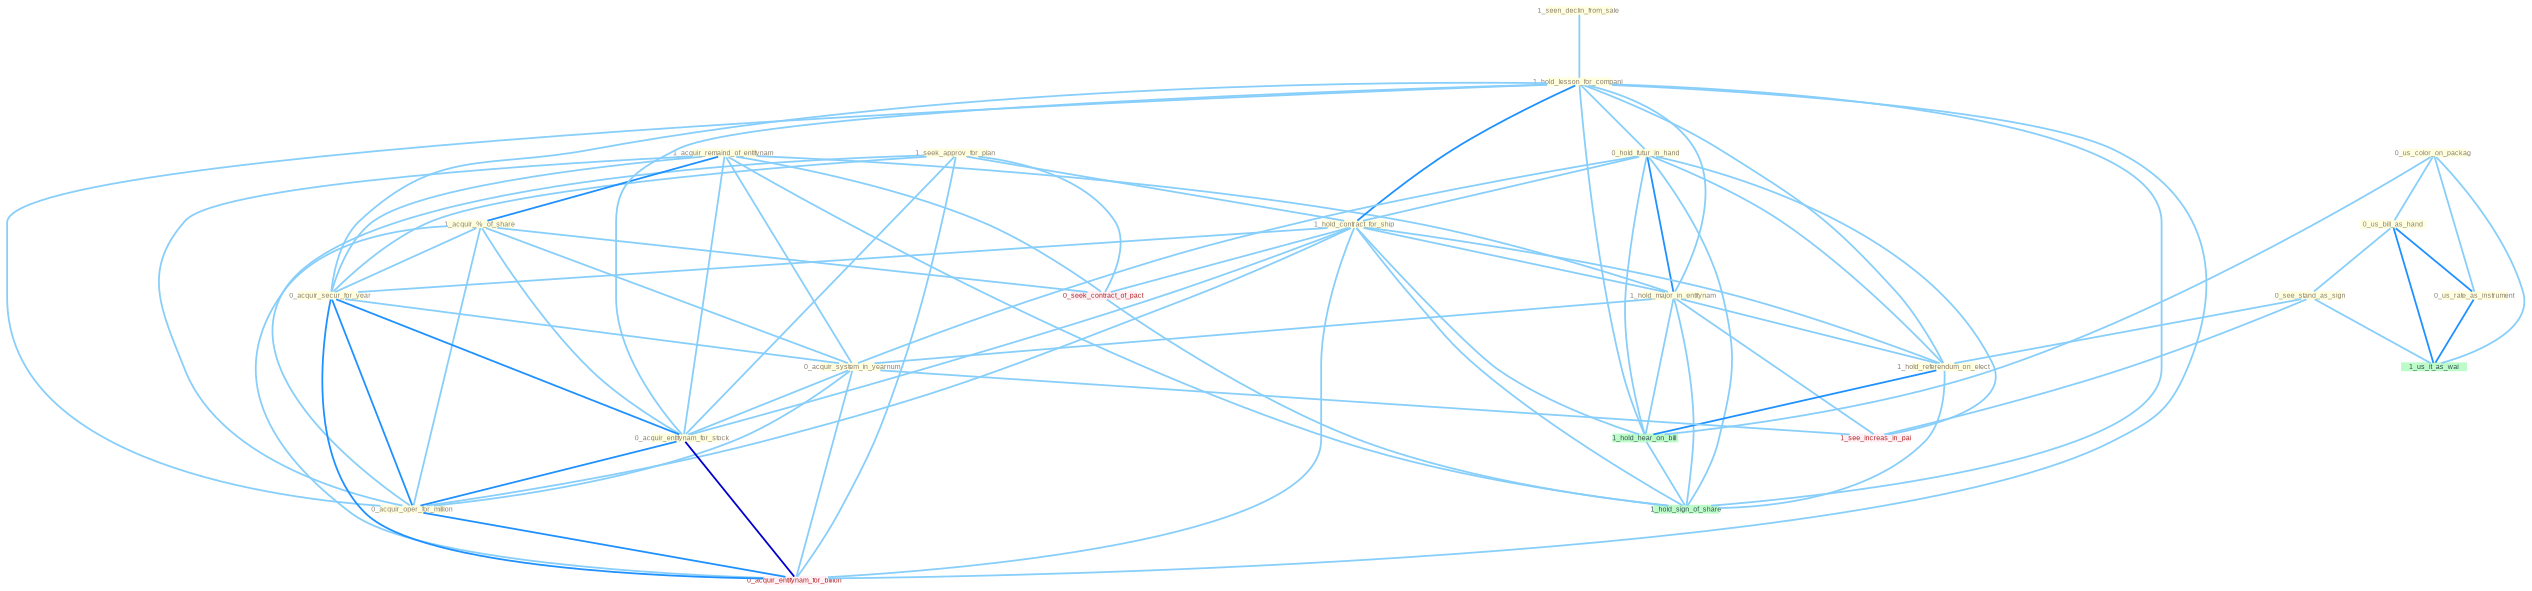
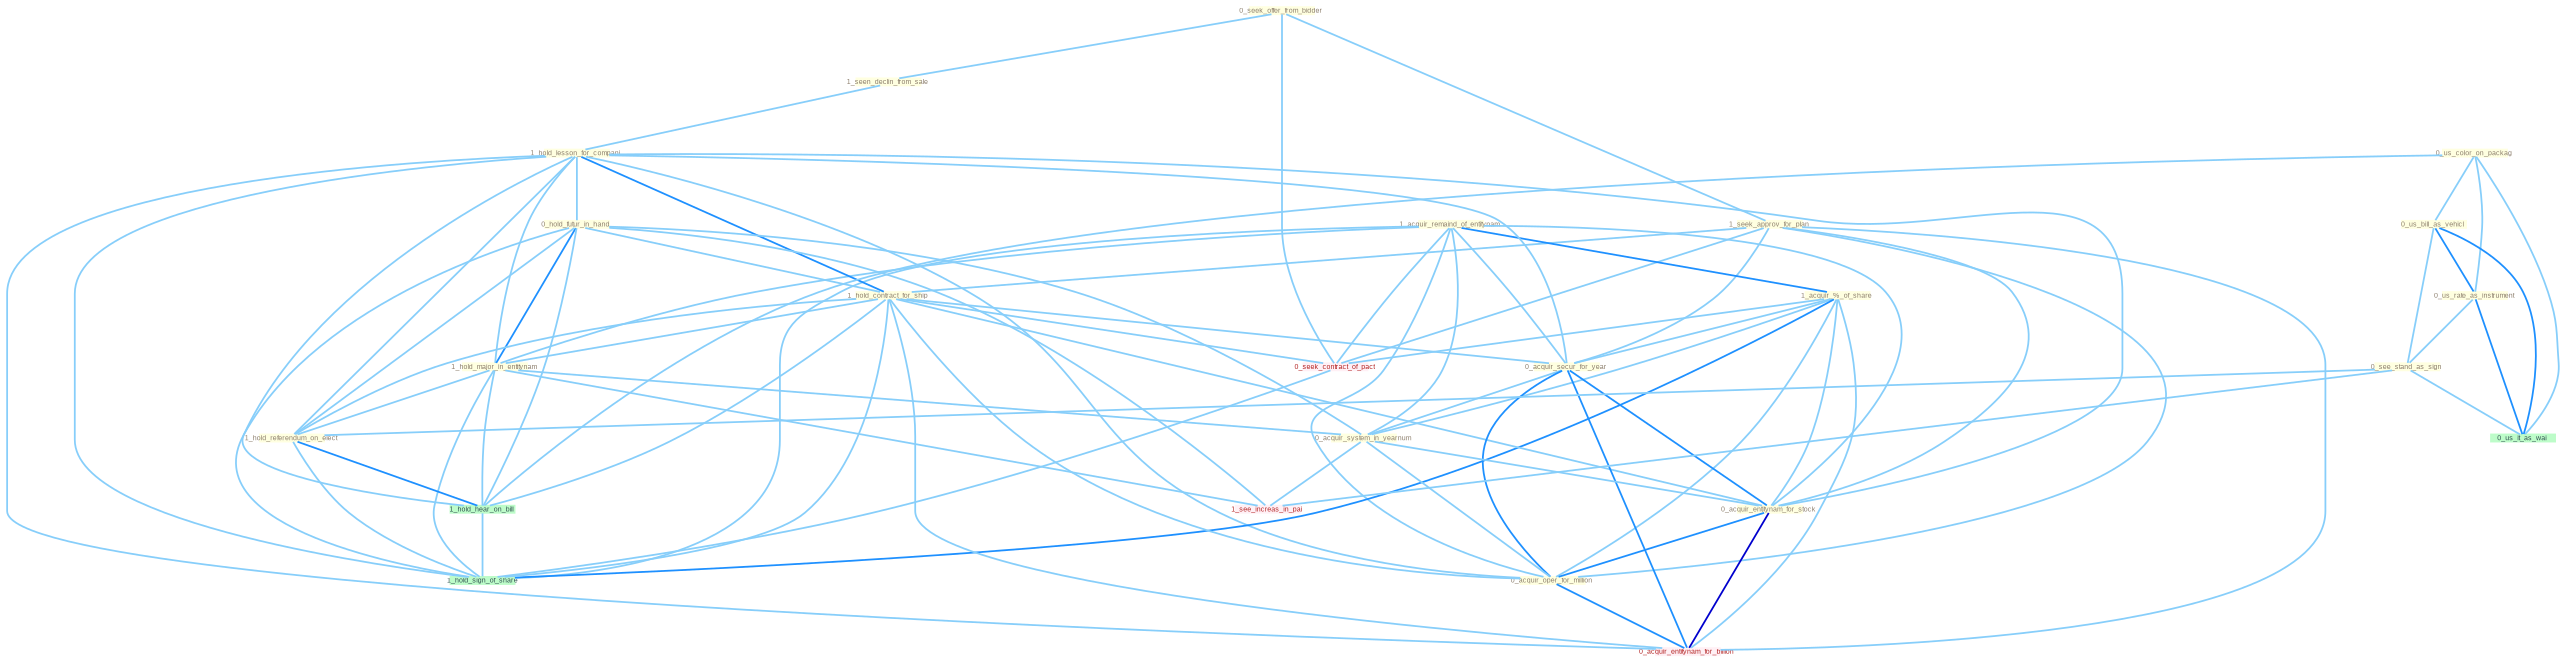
node "0_seek_offer_from_bidder": added
node "0_us_bill_as_hand": label "0_us_bill_as_hand" -> "0_us_bill_as_vehicl"
edge "0_us_rate_as_instrument" -- "0_see_stand_as_sign": added
node "1_us_it_as_wai": label "1_us_it_as_wai" -> "0_us_it_as_wai"
edge "0_acquir_system_in_yearnum" -- "0_acquir_entitynam_for_billion": removed
edge "1_acquir_%_of_share" -- "1_hold_sign_of_share": added
